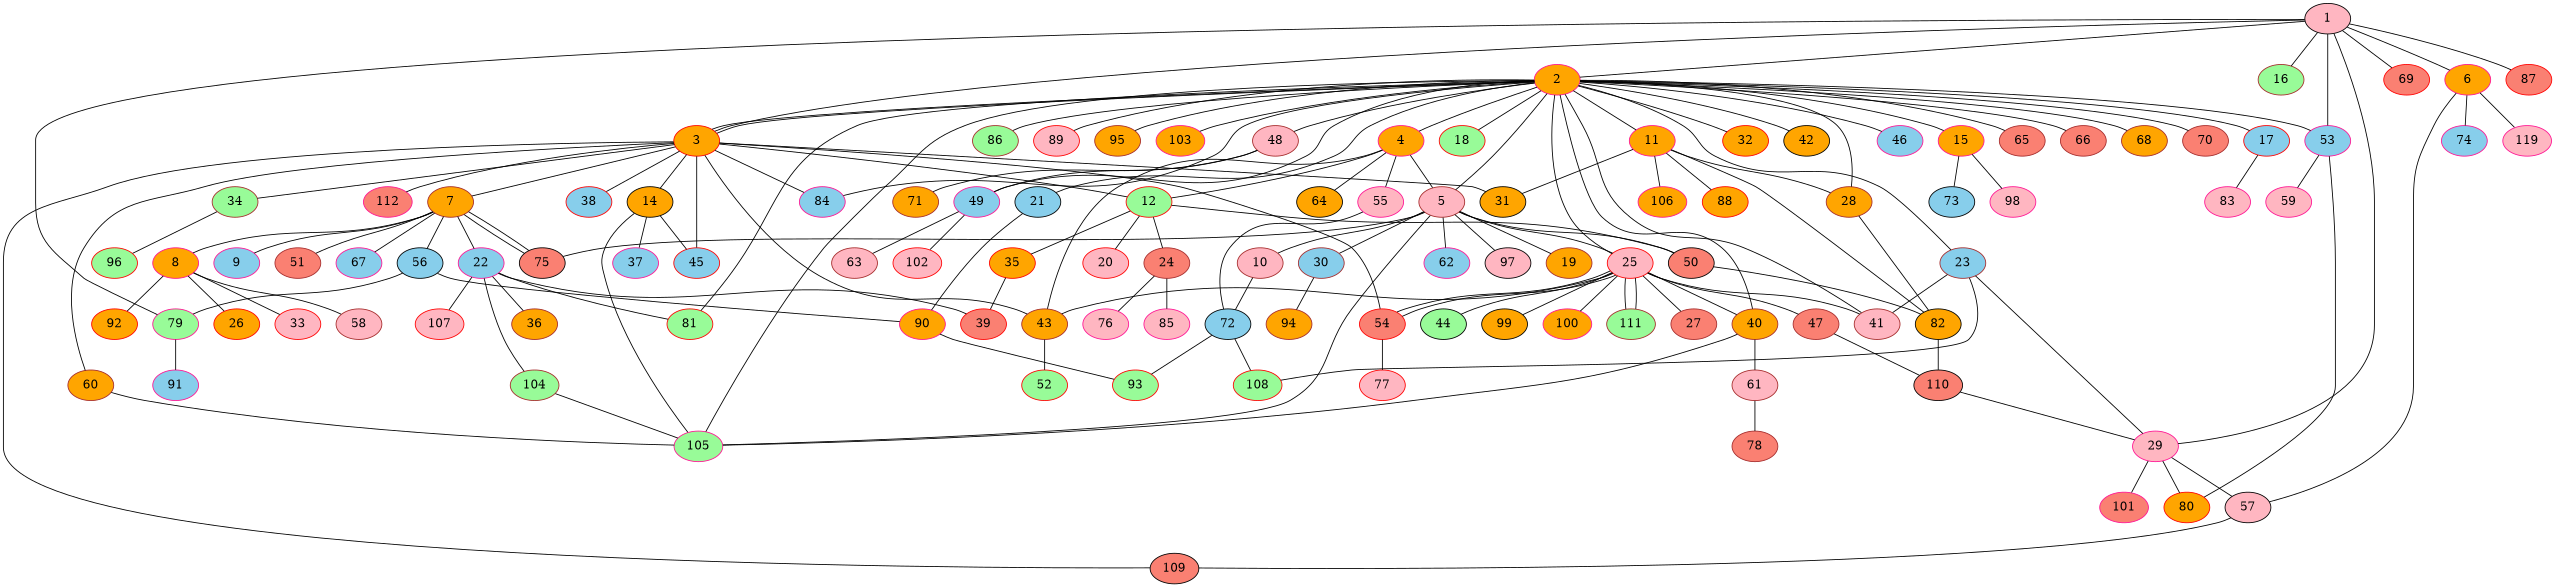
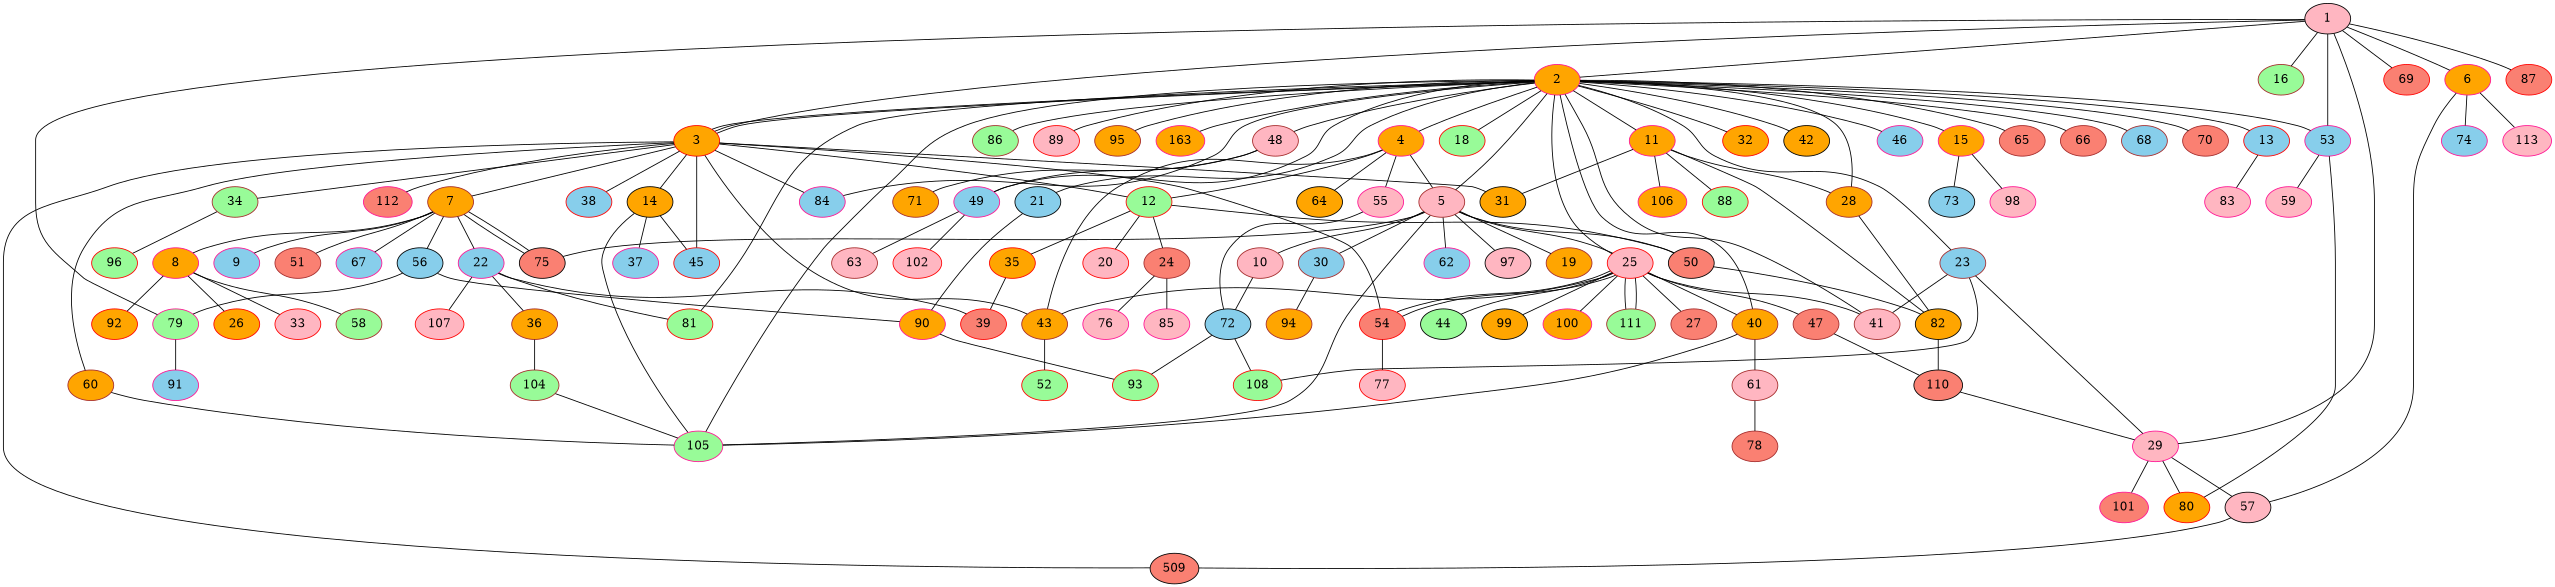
node "103": label "103" -> "163"
node "68": fillcolor orange -> skyblue
node "17": label "17" -> "13"
node "119": label "119" -> "113"
node "88": fillcolor orange -> palegreen
node "58": fillcolor lightpink -> palegreen
edge "22" -- "104": now "36" -- "104"
node "109": label "109" -> "509"
